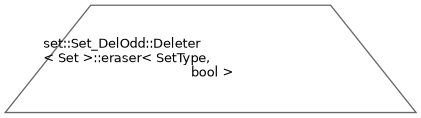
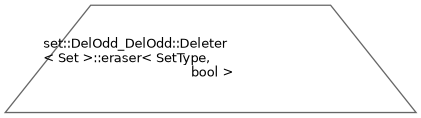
node "set::Set_DelOdd::Deleter < Set >::eraser< SetType, bool >": label "set::Set_DelOdd::Deleter < Set >::eraser< SetType, bool >" -> "set::DelOdd_DelOdd::Deleter < Set >::eraser< SetType, bool >"
